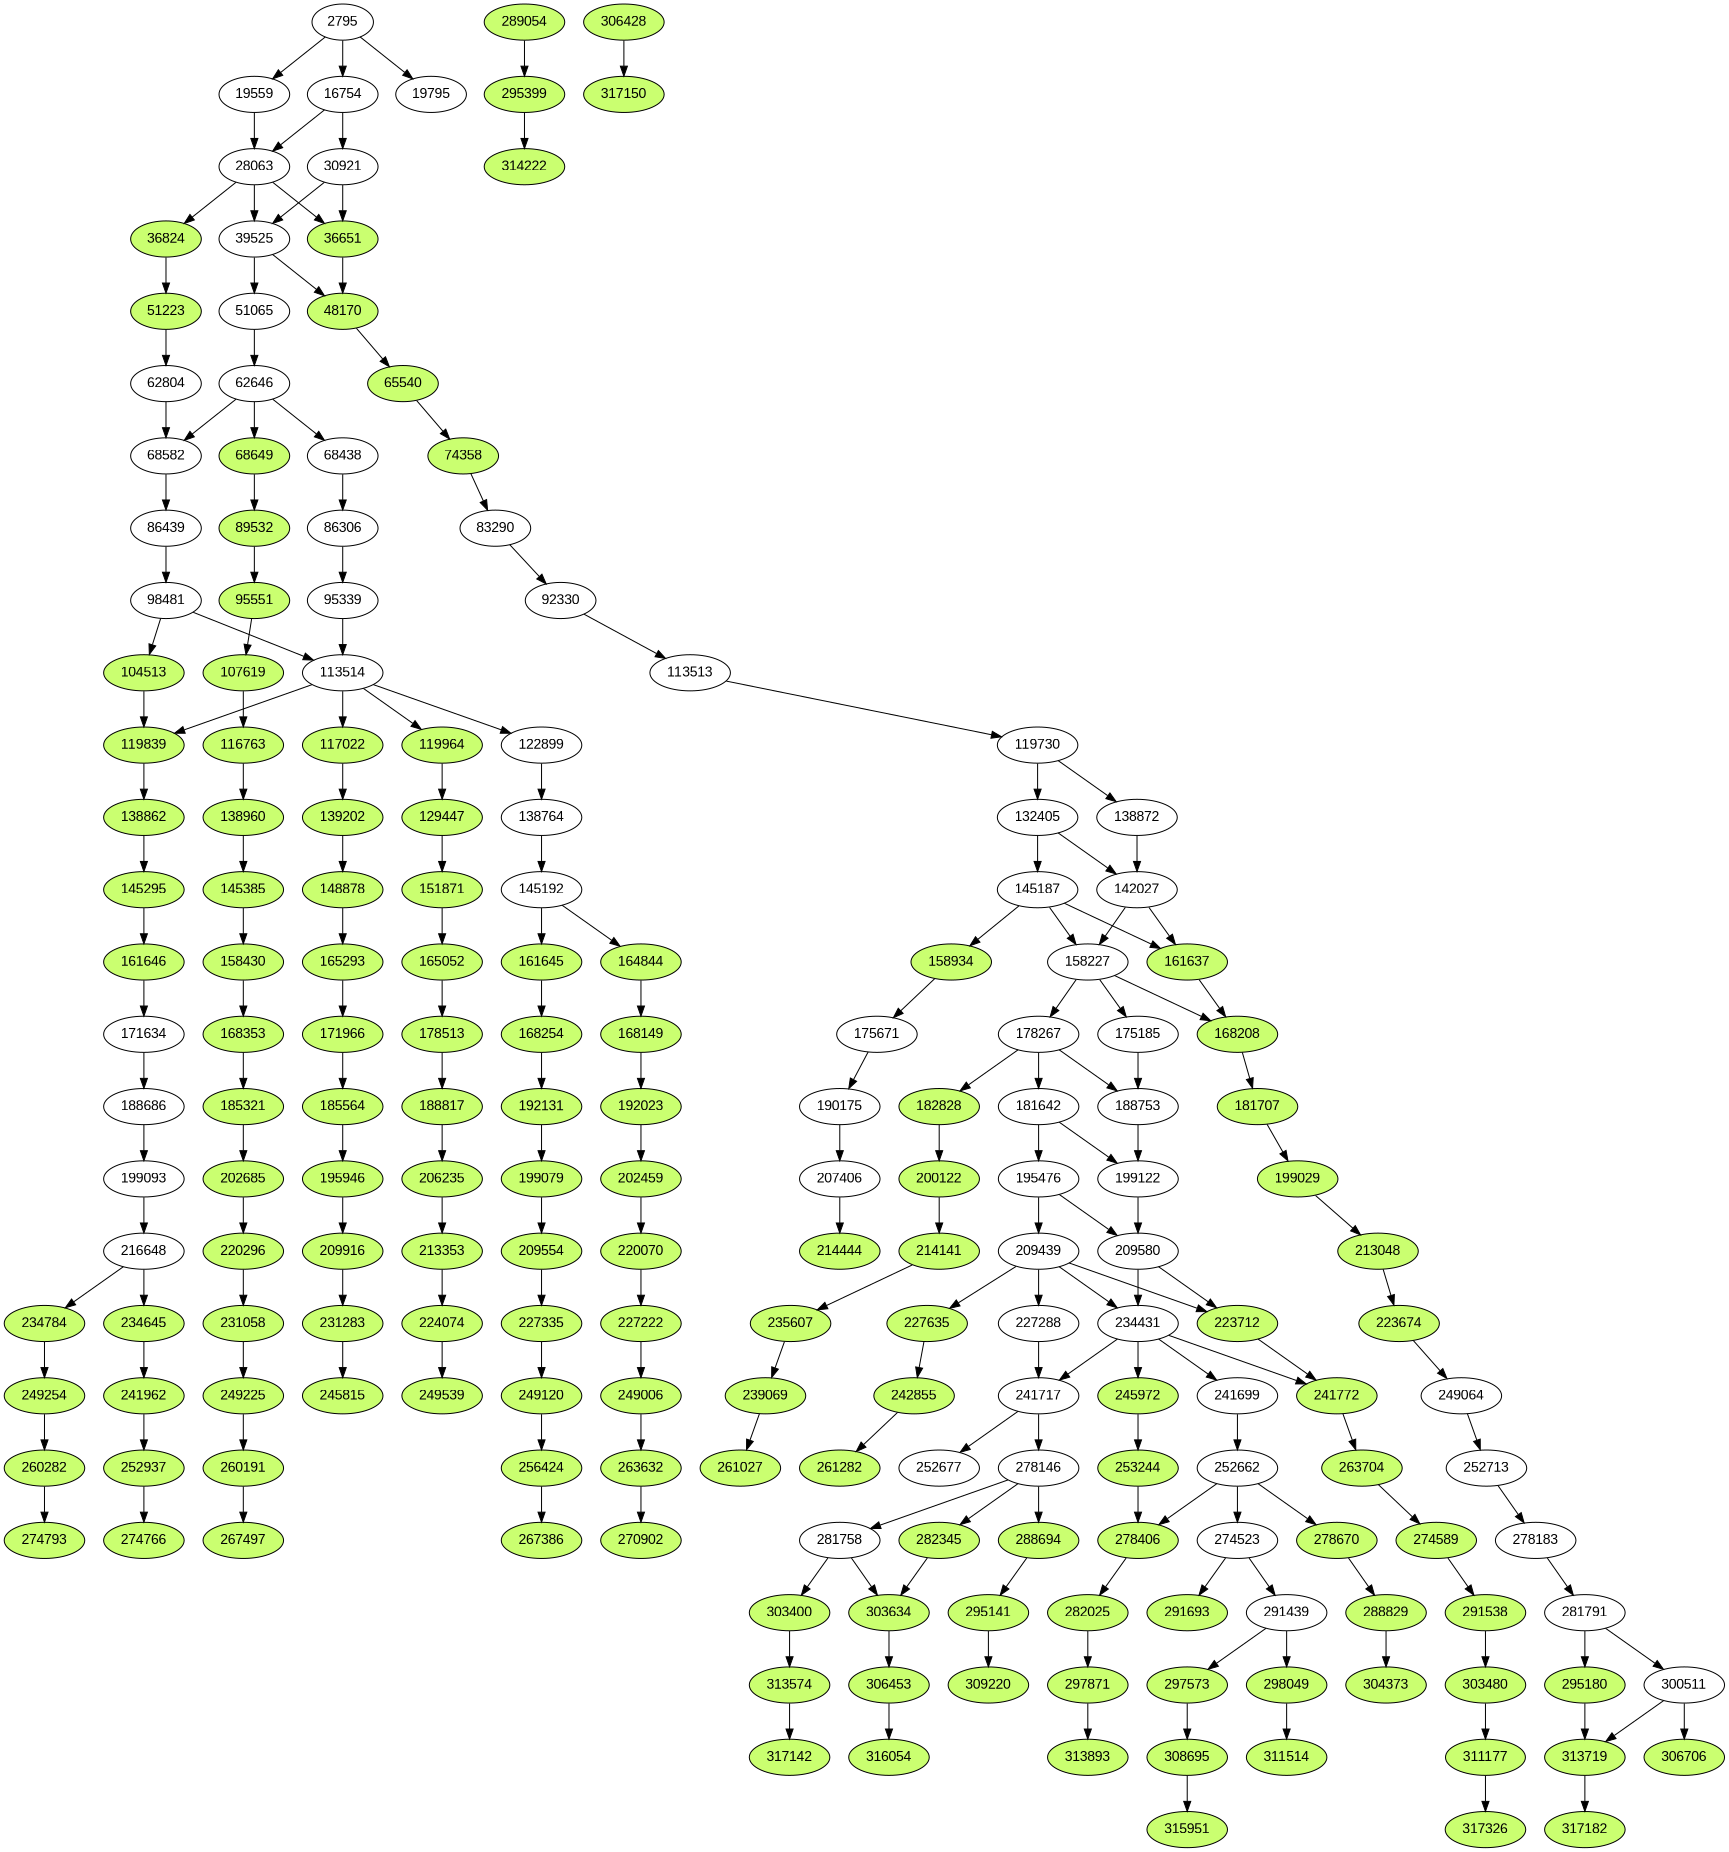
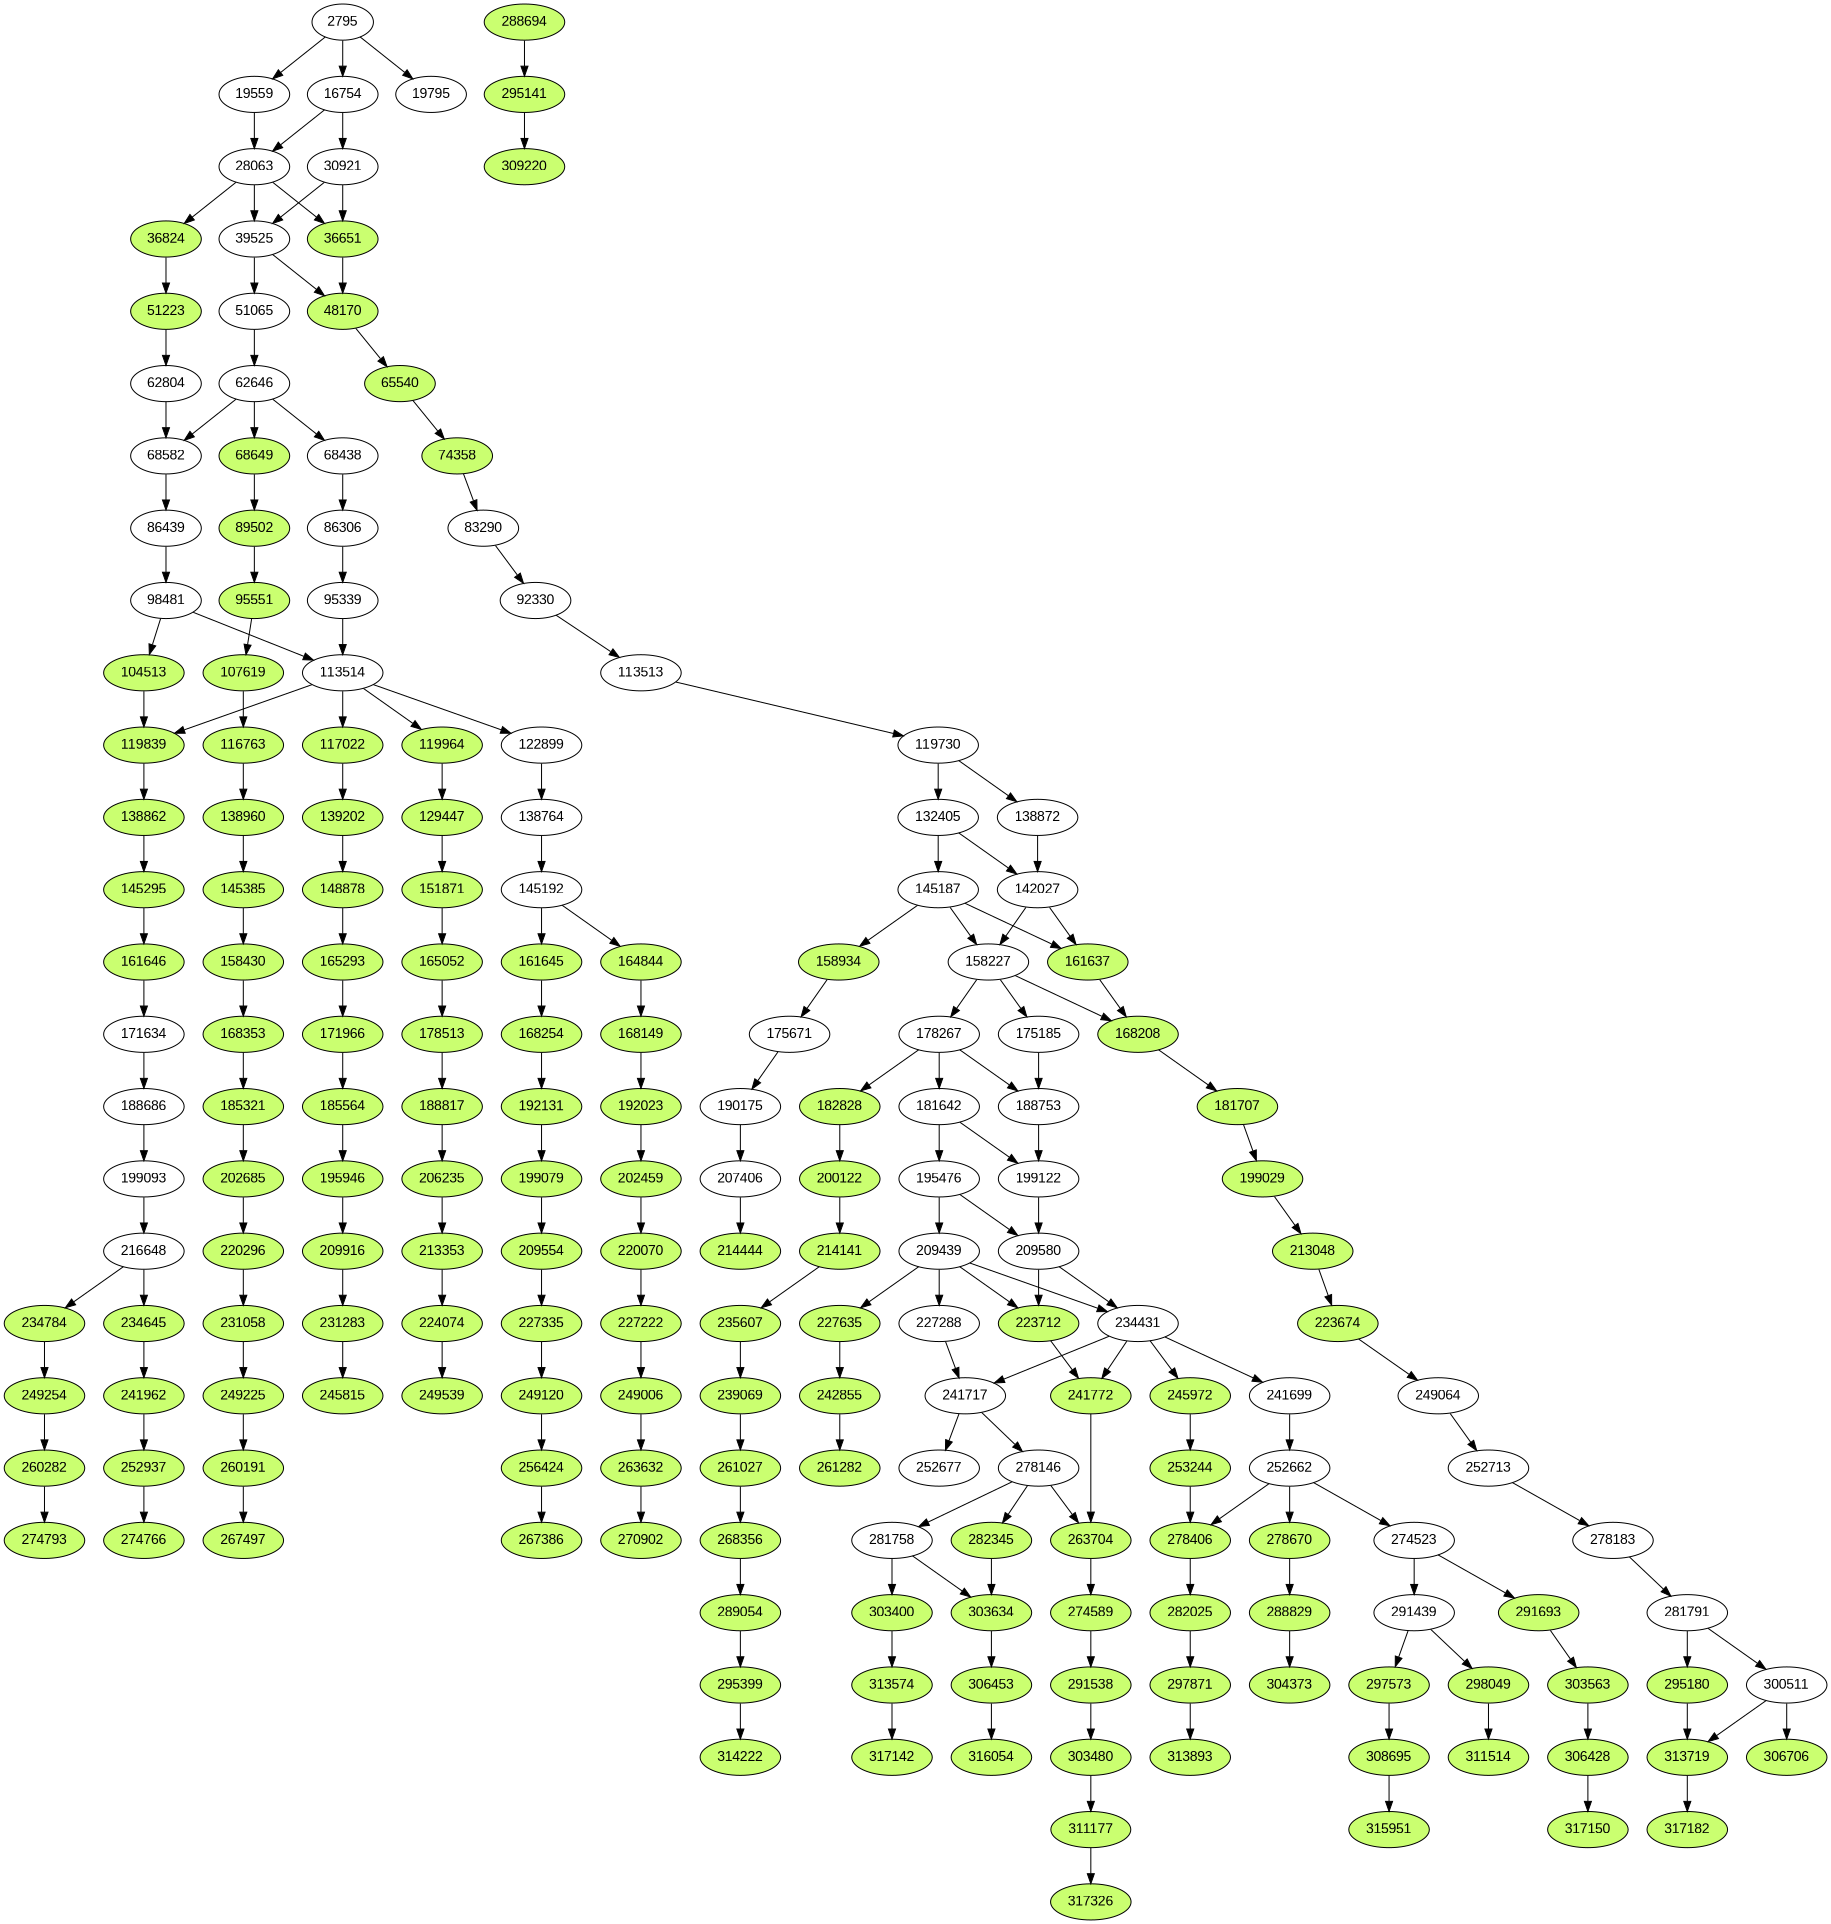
node "89532": label "89532" -> "89502"
edge "278146" -> "288694": now "278146" -> "263704"
node "268356": added
node "303563": added
